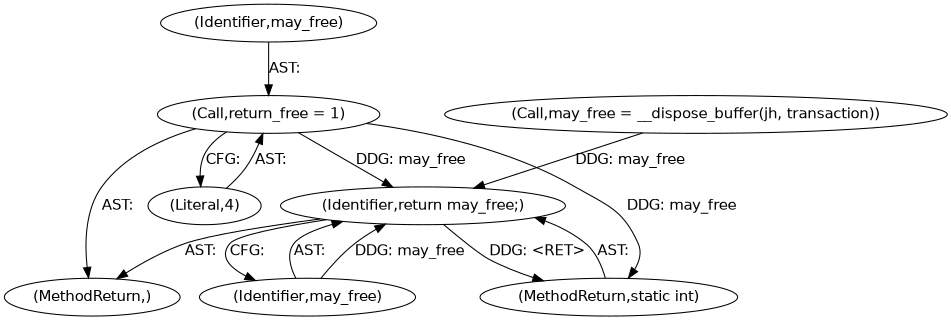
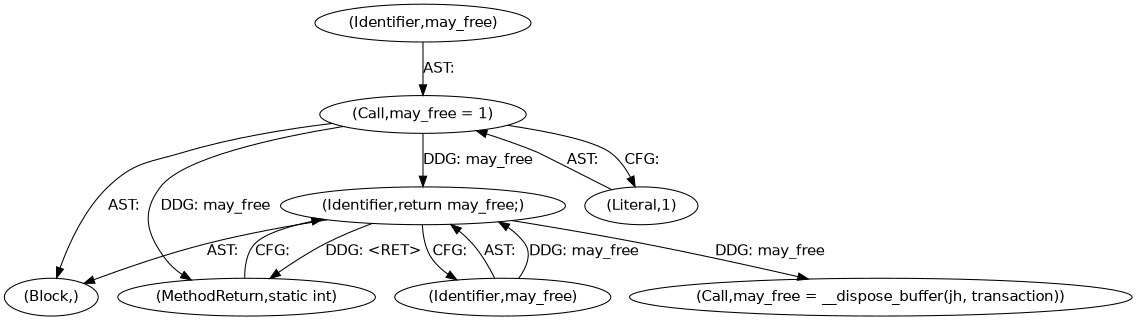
node "(Call,return_free = 1)": label "(Call,return_free = 1)" -> "(Call,may_free = 1)"
edge "(Call,may_free = __dispose_buffer(jh, transaction))" -> "(Identifier,return may_free;)": reversed
node "(Literal,4)": label "(Literal,4)" -> "(Literal,1)"
edge "(MethodReturn,static int)" -> "(Identifier,return may_free;)": label "AST: " -> "CFG: "
node "(MethodReturn,)": label "(MethodReturn,)" -> "(Block,)"
